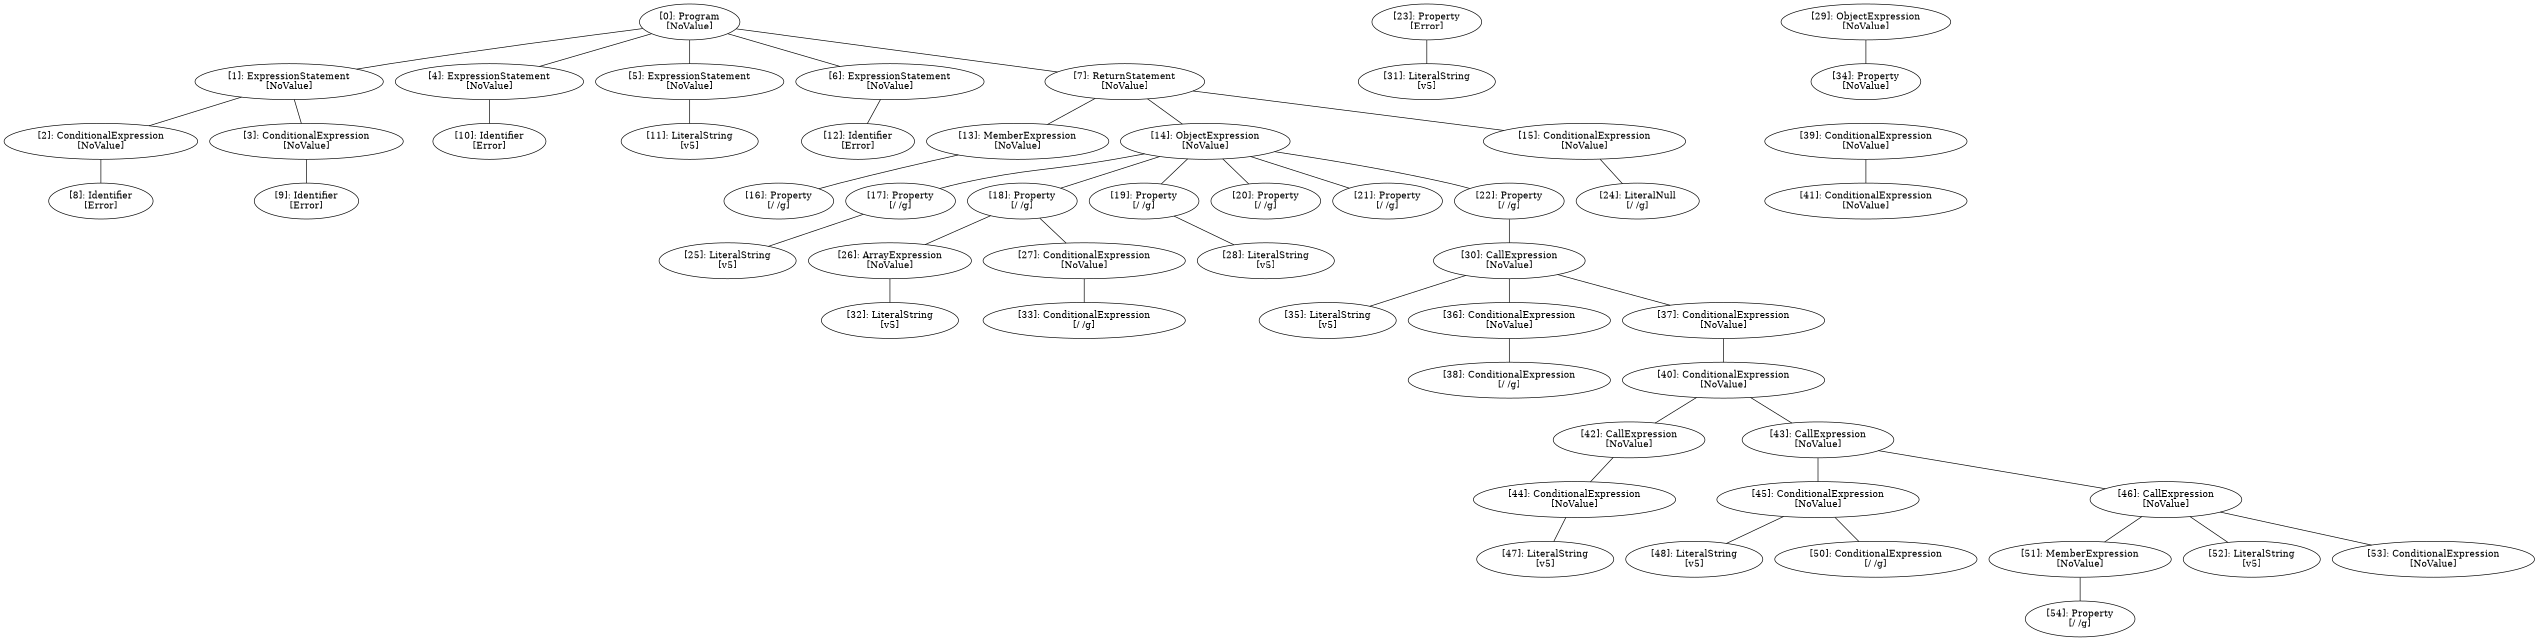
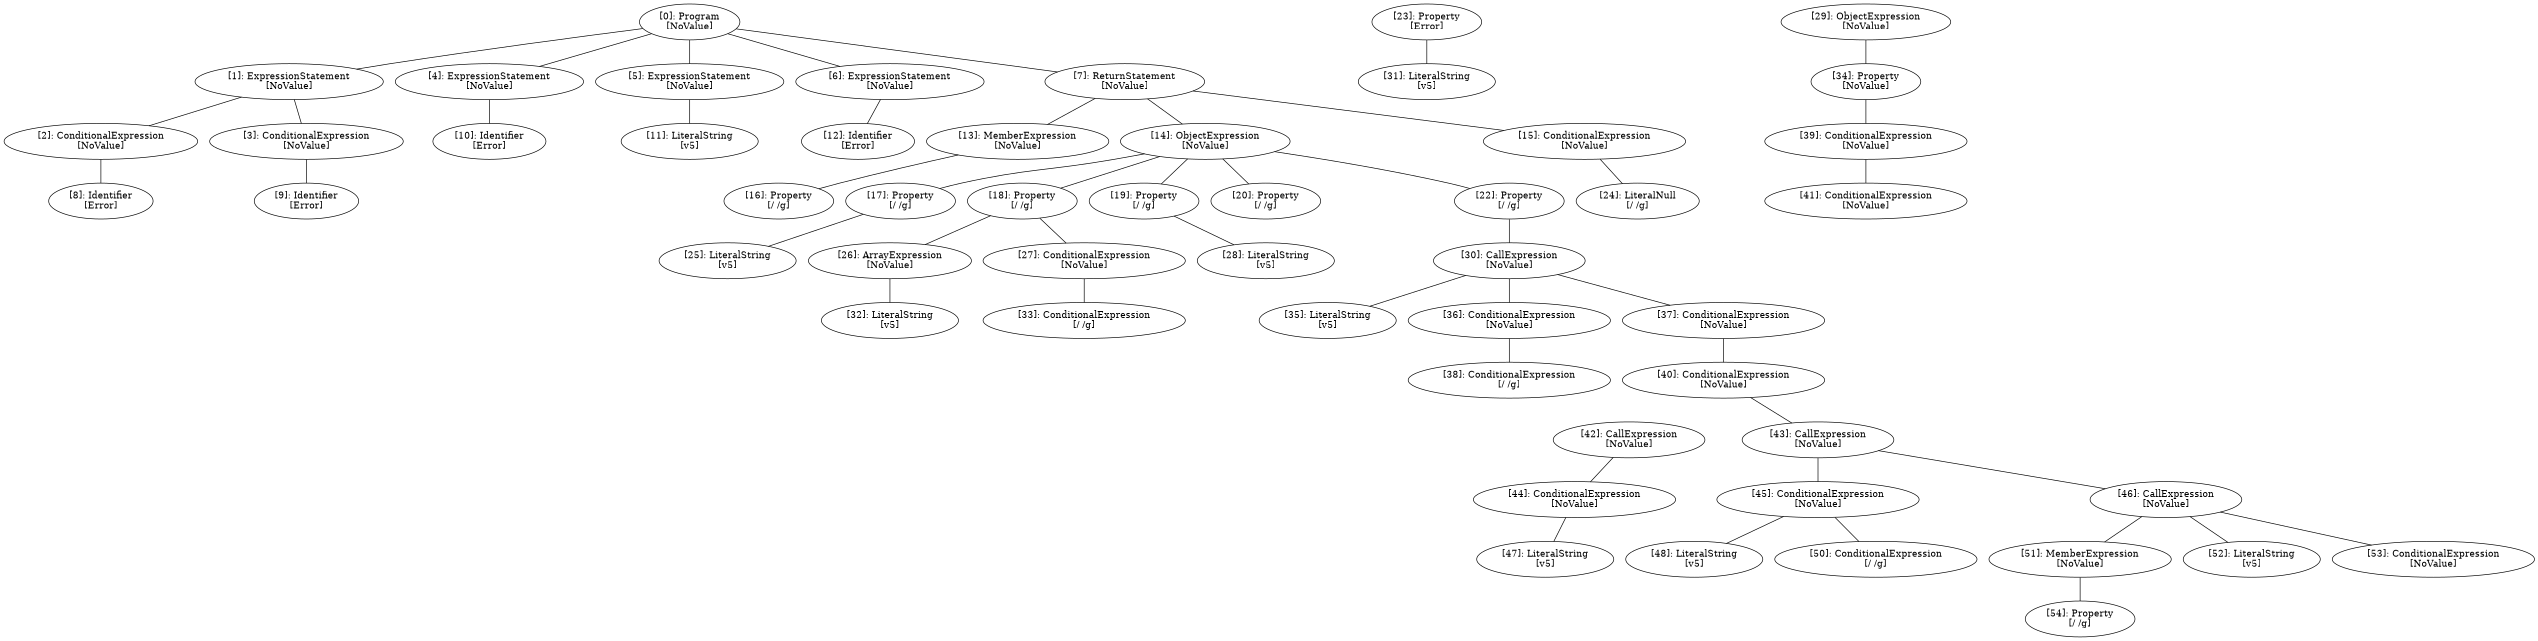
edge "[34]: Property [NoValue]" -- "[39]: ConditionalExpression [NoValue]": added
node "[21]: Property [/ /g]": removed
edge "[40]: ConditionalExpression [NoValue]" -- "[42]: CallExpression [NoValue]": removed
